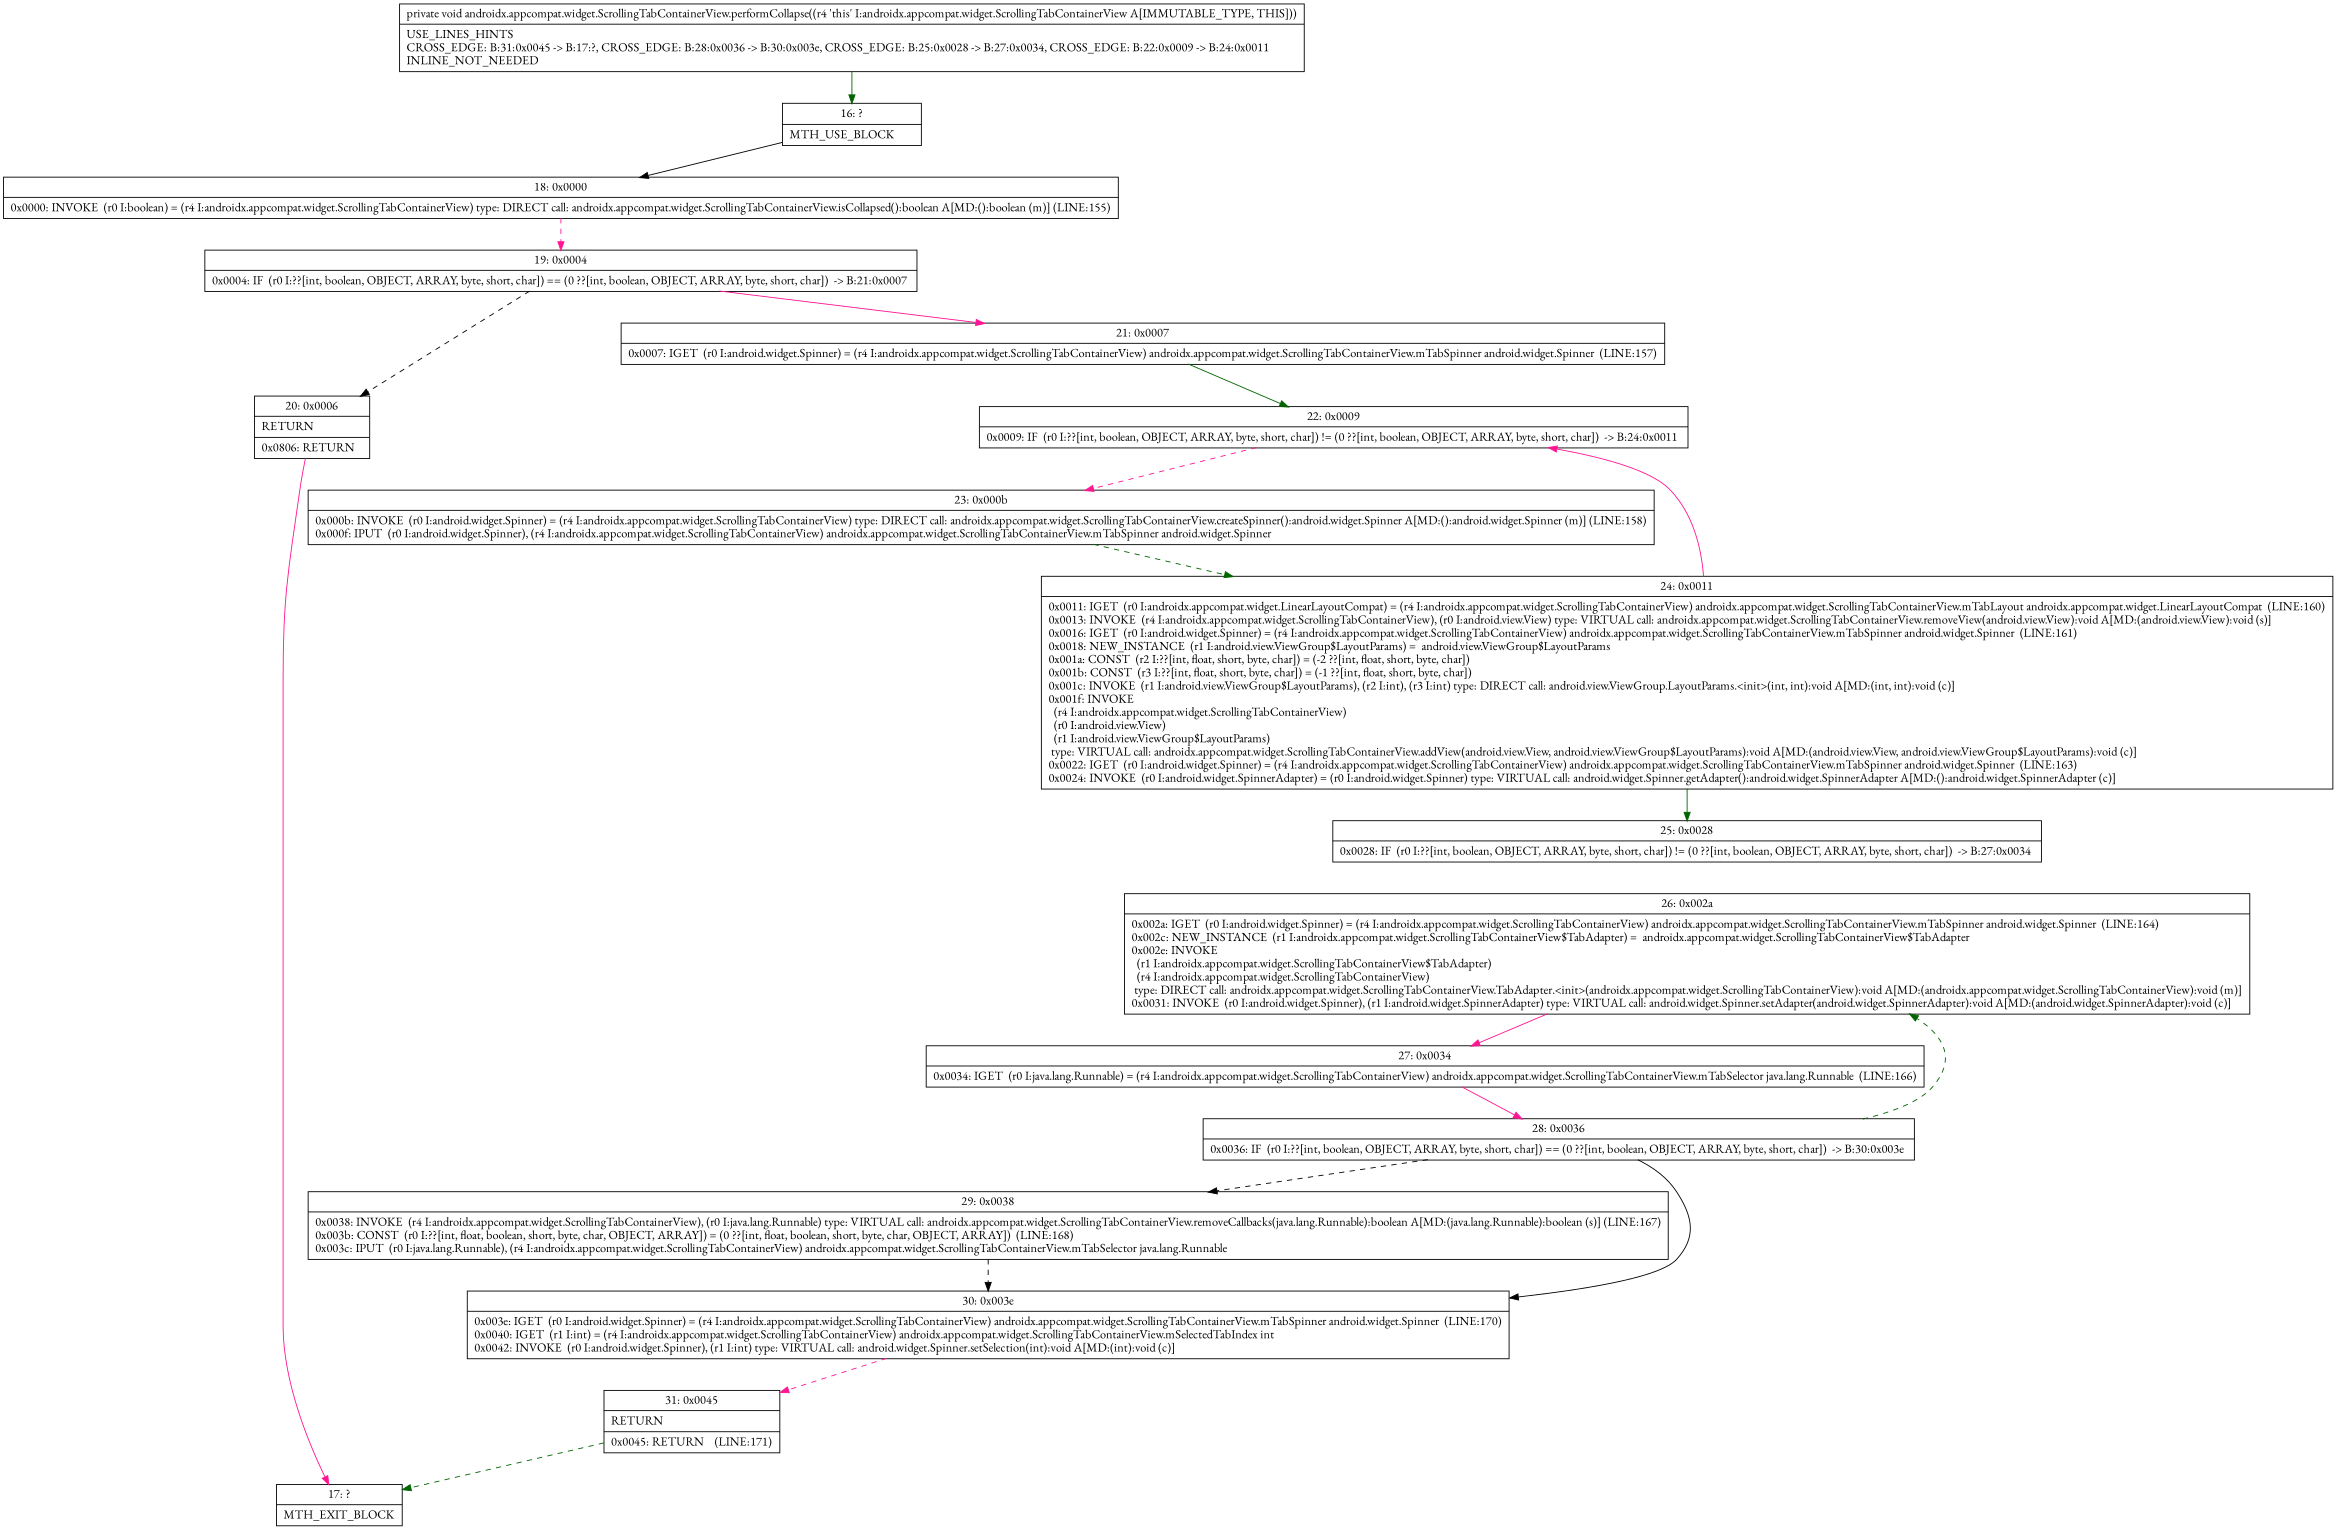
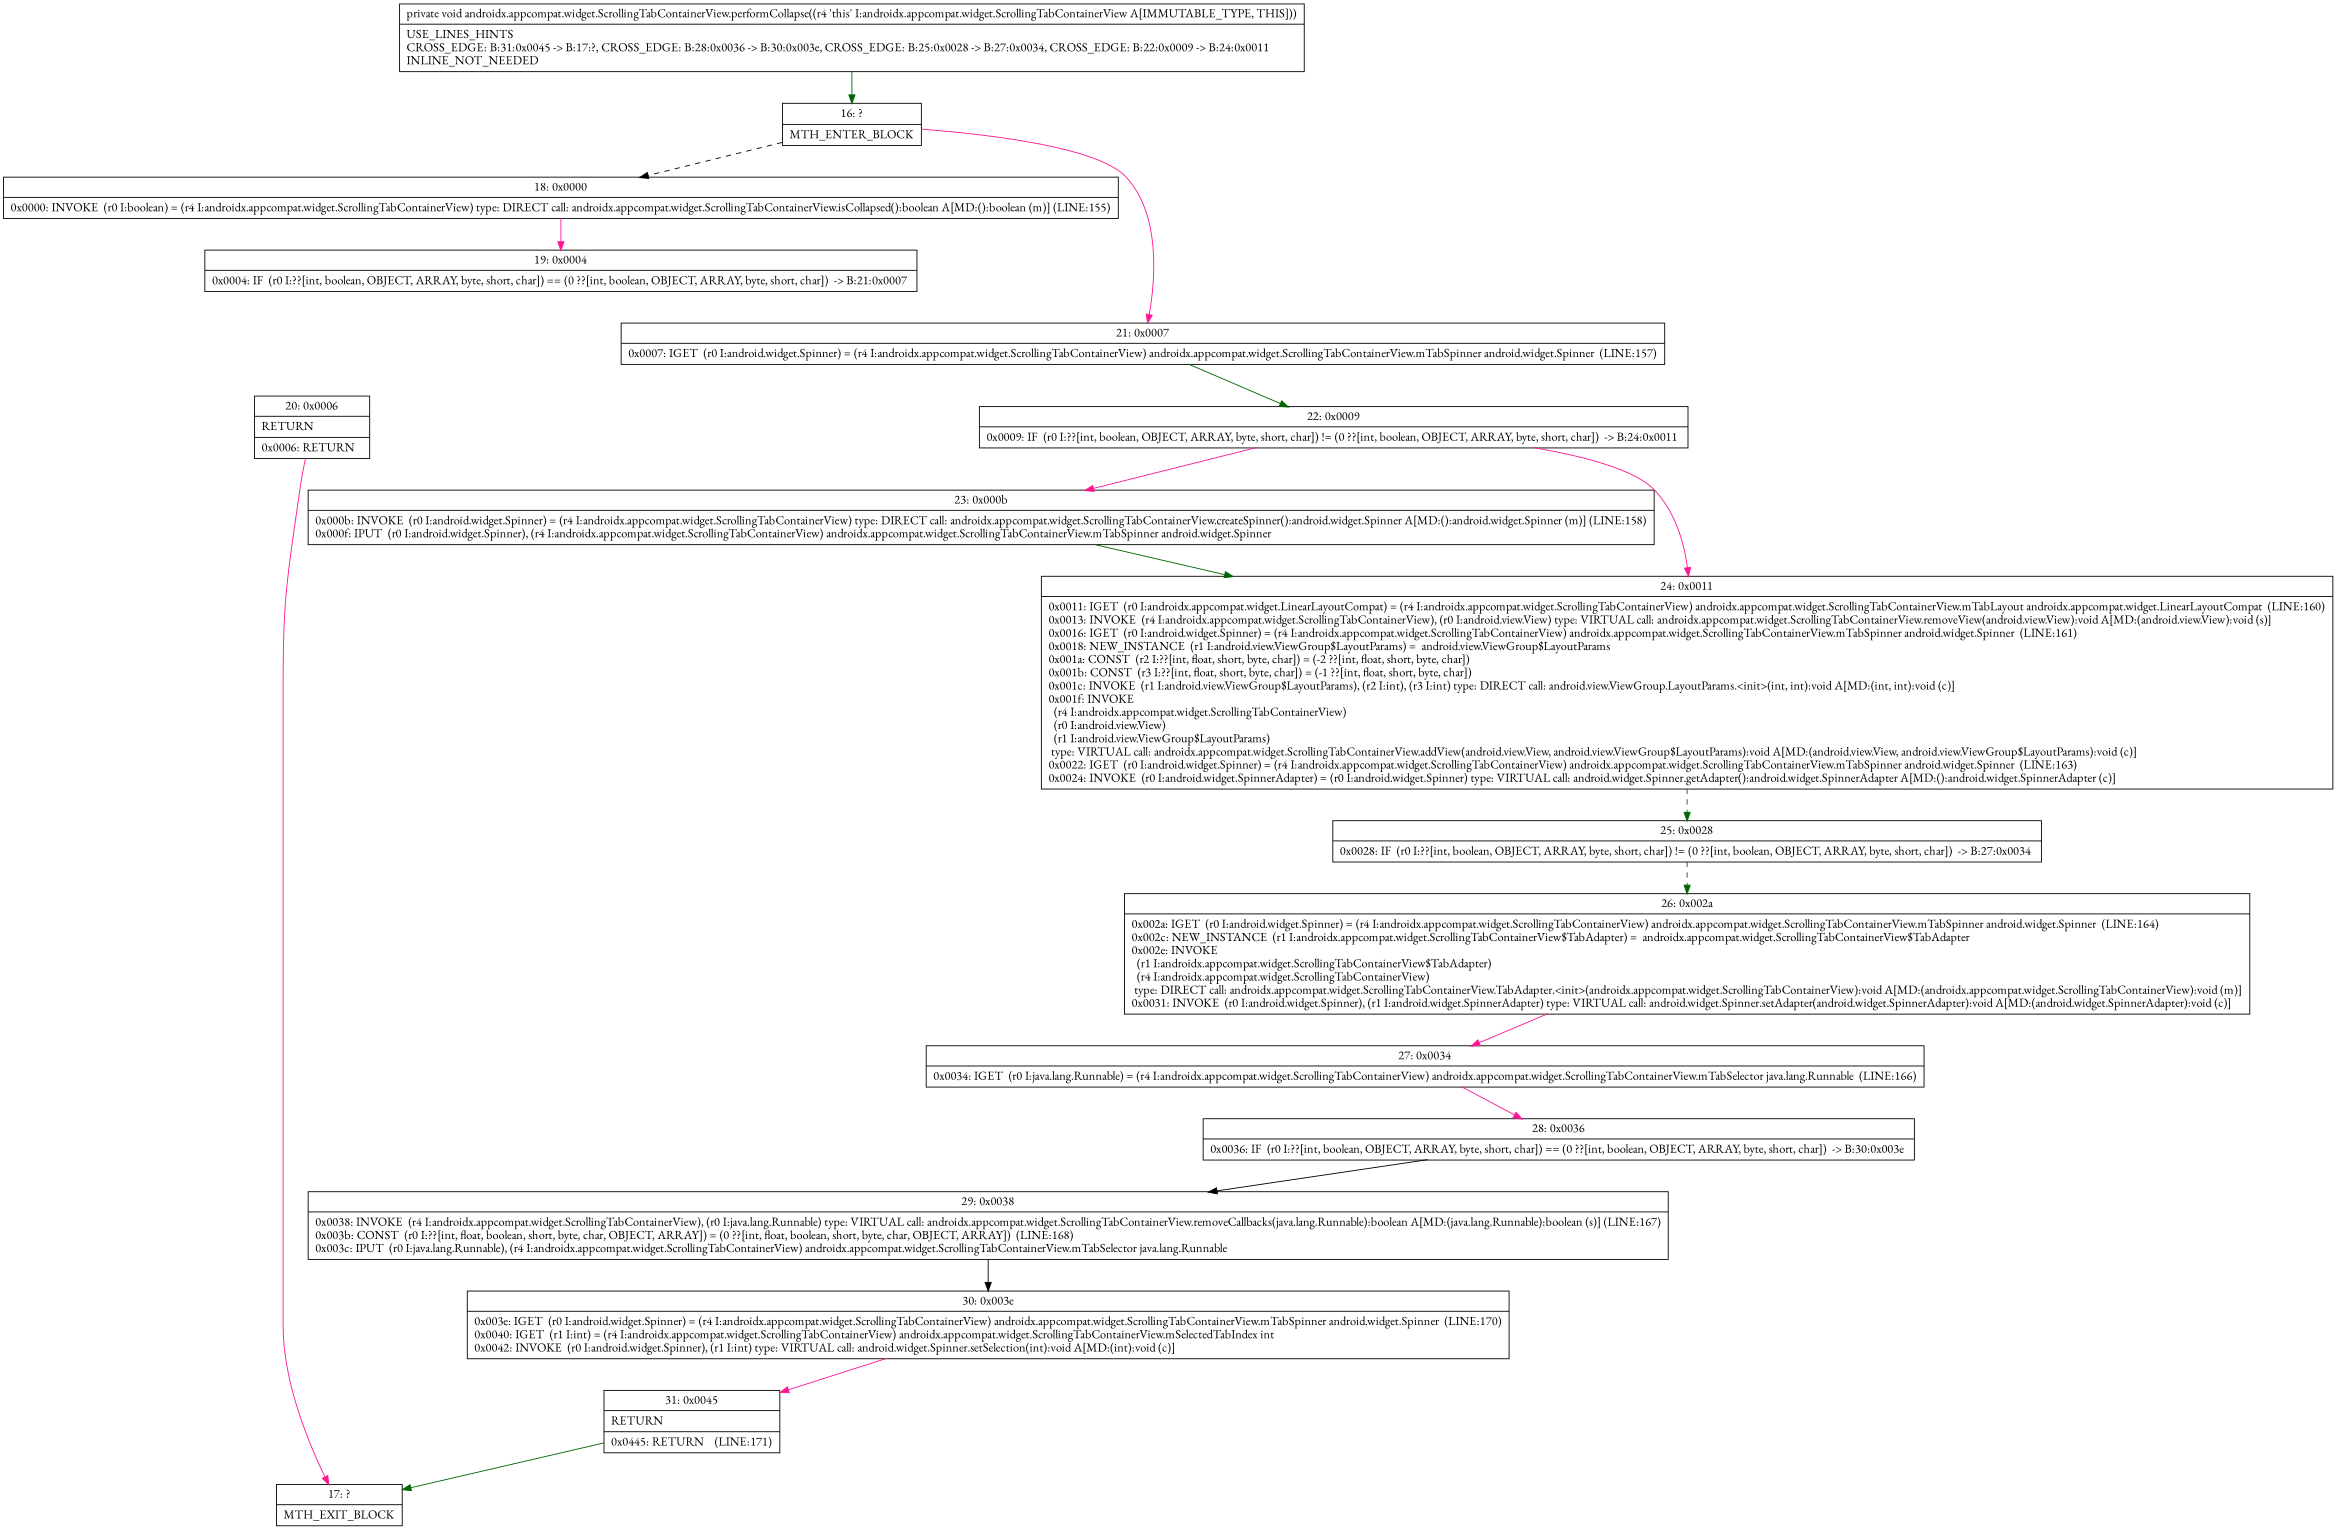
node "16: ?": text "MTH_USE_BLOCK" -> "MTH_ENTER_BLOCK"
edge "16: ?" -> "18: 0x0000": style solid -> dashed
edge "18: 0x0000" -> "19: 0x0004": style dashed -> solid
edge "19: 0x0004" -> "21: 0x0007": now "16: ?" -> "21: 0x0007"
edge "19: 0x0004" -> "20: 0x0006": removed
node "20: 0x0006": text "0x0806: RETURN" -> "0x0006: RETURN"
edge "22: 0x0009" -> "23: 0x000b": style dashed -> solid
edge "24: 0x0011" -> "22: 0x0009": reversed
edge "23: 0x000b" -> "24: 0x0011": style dashed -> solid
edge "24: 0x0011" -> "25: 0x0028": style solid -> dashed
edge "28: 0x0036" -> "26: 0x002a": now "25: 0x0028" -> "26: 0x002a"
edge "28: 0x0036" -> "29: 0x0038": style dashed -> solid
edge "28: 0x0036" -> "30: 0x003e": removed
edge "29: 0x0038" -> "30: 0x003e": style dashed -> solid
edge "30: 0x003e" -> "31: 0x0045": style dashed -> solid
node "31: 0x0045": text "0x0045: RETURN    (LINE:171)" -> "0x0445: RETURN    (LINE:171)"
edge "31: 0x0045" -> "17: ?": style dashed -> solid
